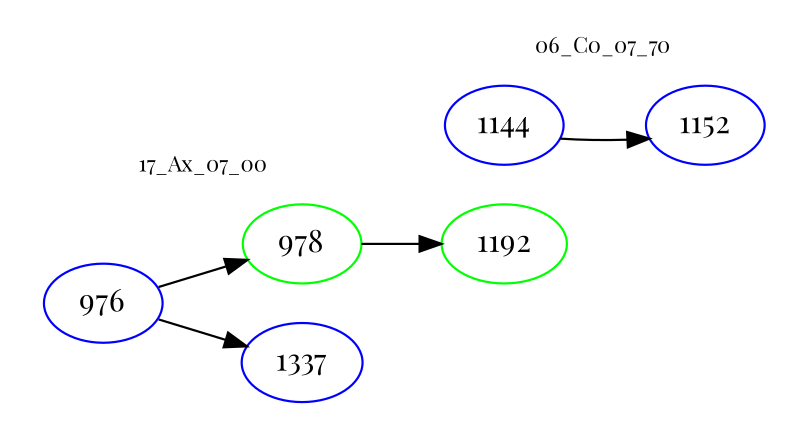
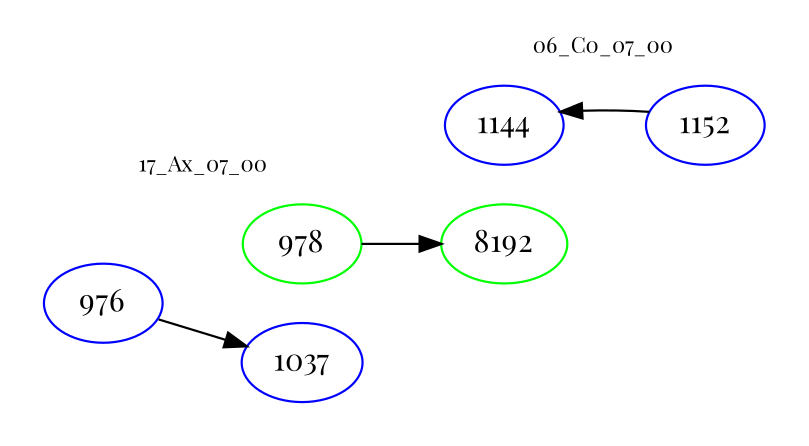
cluster "06_C0_07_70": label "06_C0_07_70" -> "06_C0_07_00"
edge "1144" -> "1152": reversed
node "1192": label "1192" -> "8192"
edge "976" -> "978": removed
node "1337": label "1337" -> "1037"
